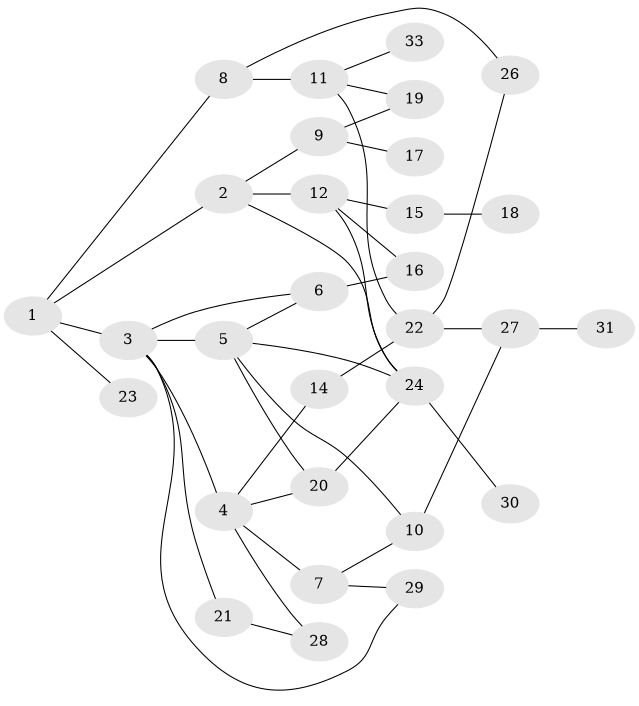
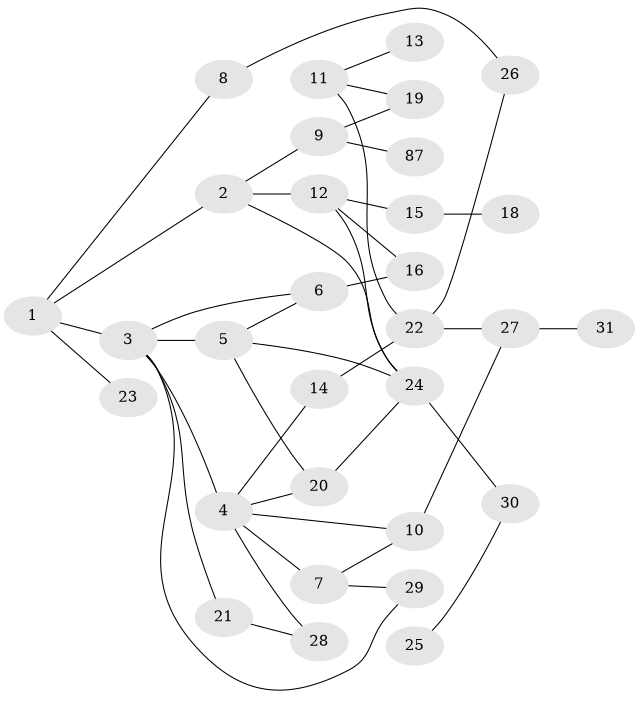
node "33": label "33" -> "13"
edge "8" -- "11": removed
node "17": label "17" -> "87"
edge "5" -- "10": now "4" -- "10"
node "25": added
